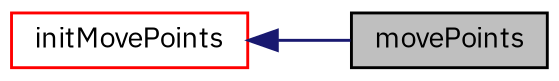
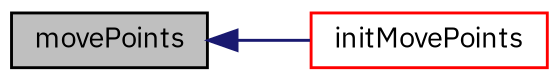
edge "movePoints" -> "initMovePoints": reversed
